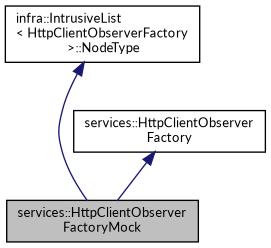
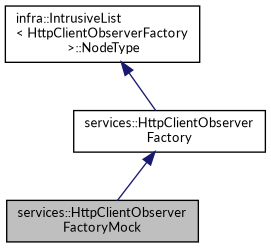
edge "services::HttpClientObserver FactoryMock" -> "infra::IntrusiveList < HttpClientObserverFactory >::NodeType": now "services::HttpClientObserver Factory" -> "infra::IntrusiveList < HttpClientObserverFactory >::NodeType"
